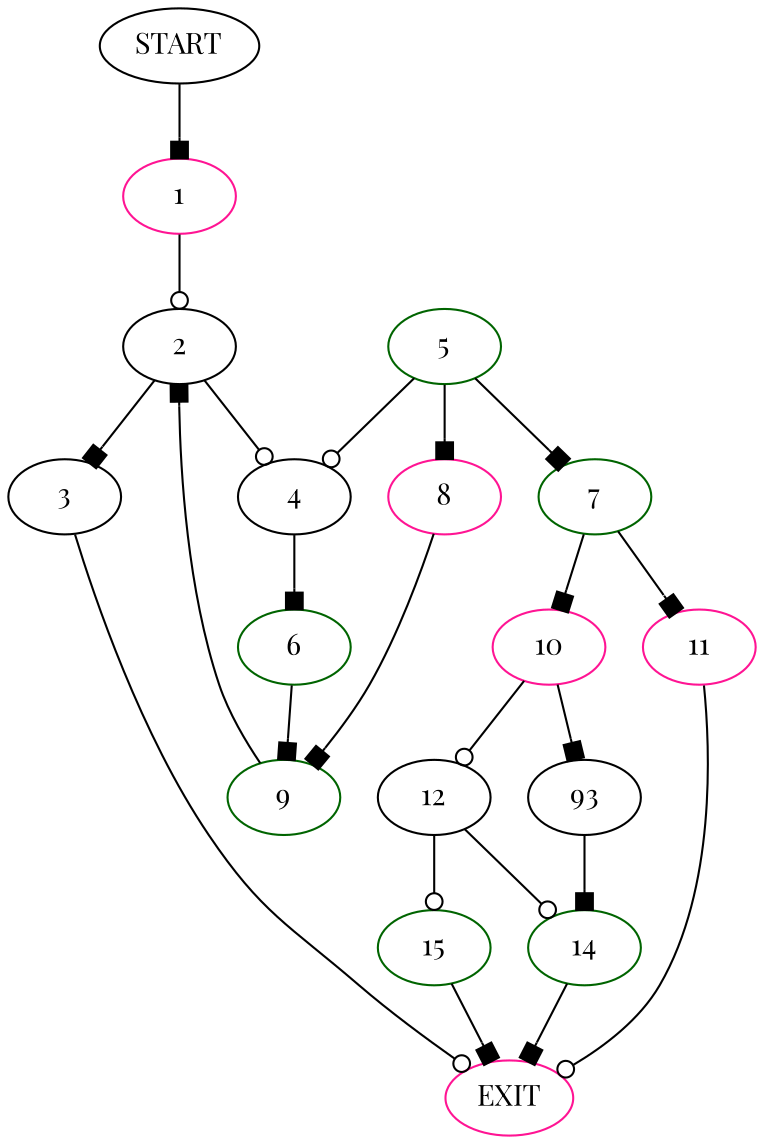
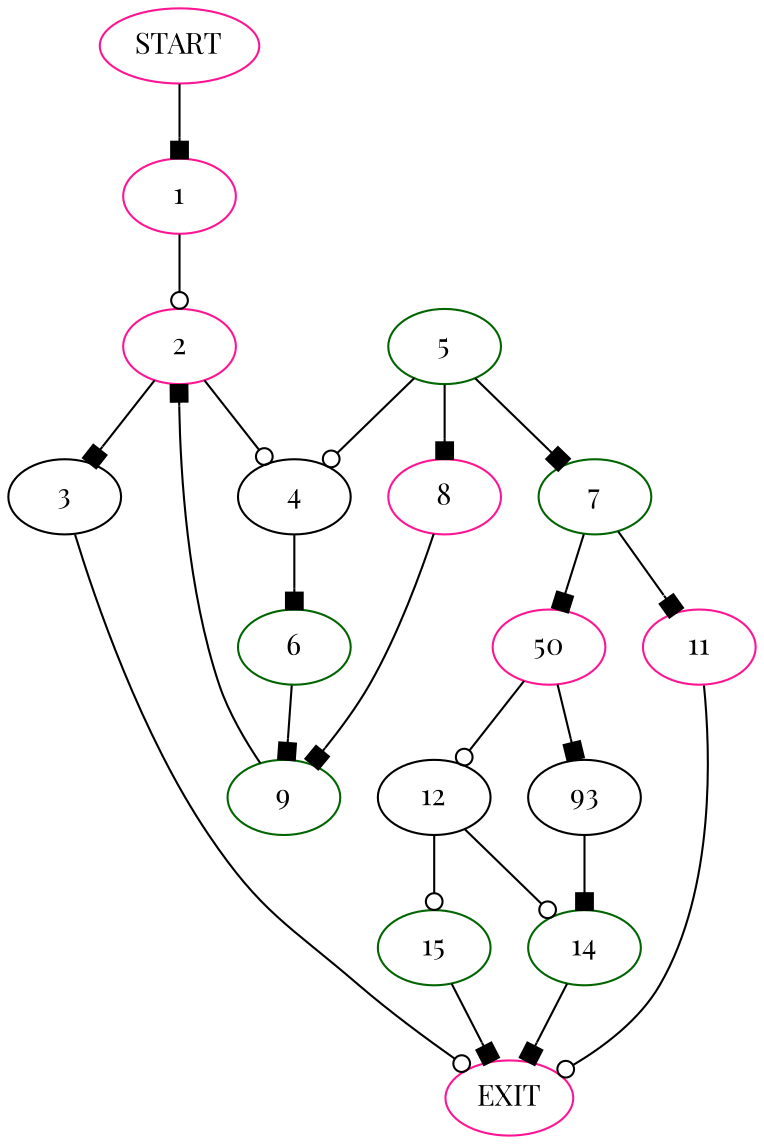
node "START": color black -> deeppink
node "2": color black -> deeppink
node "10": label "10" -> "50"
